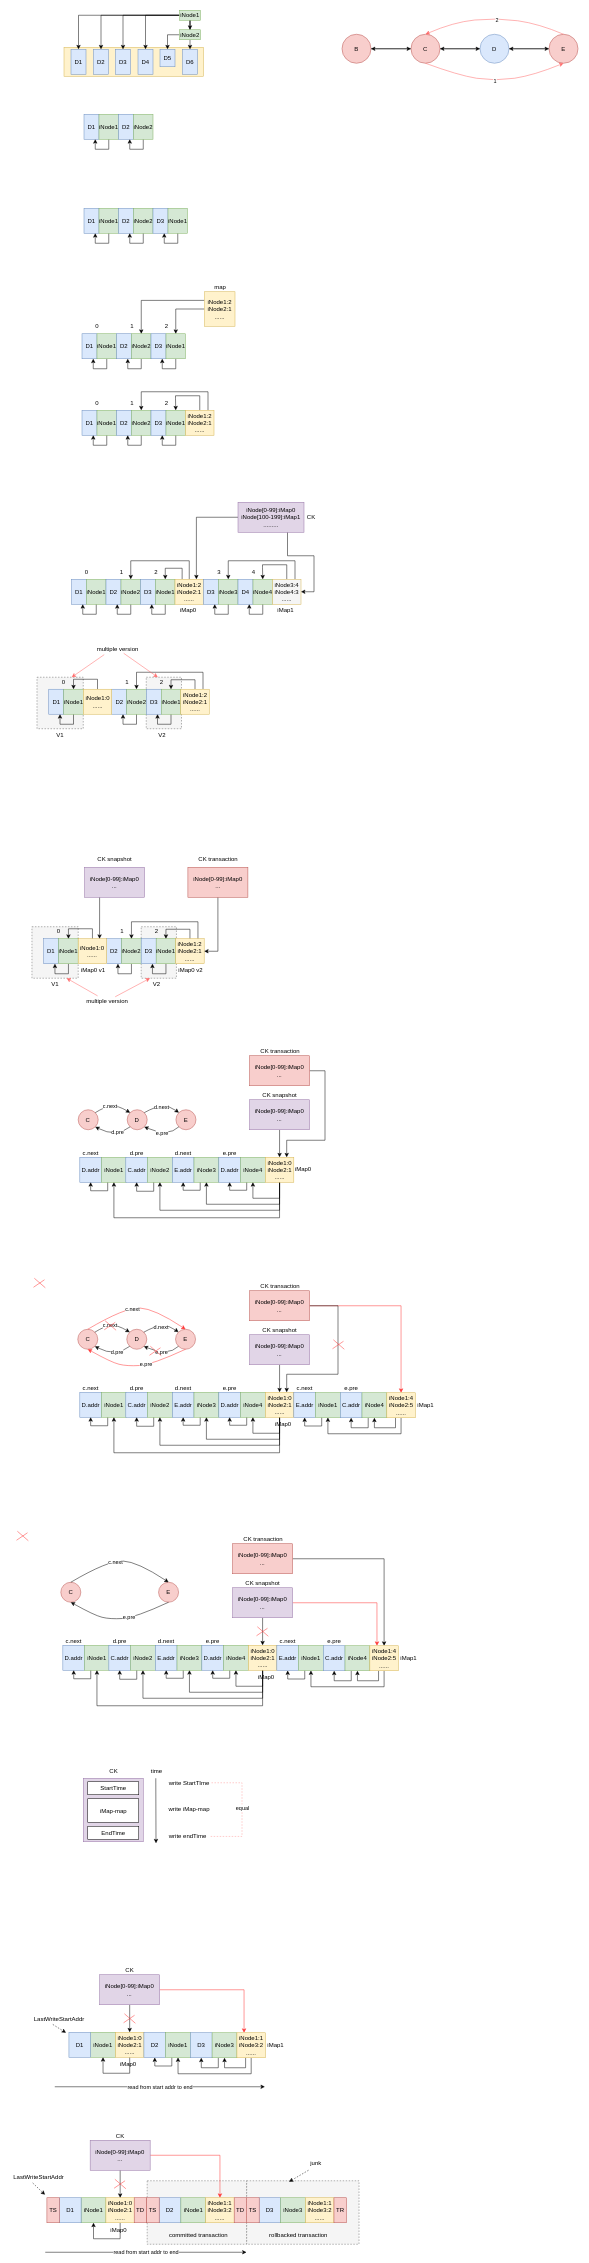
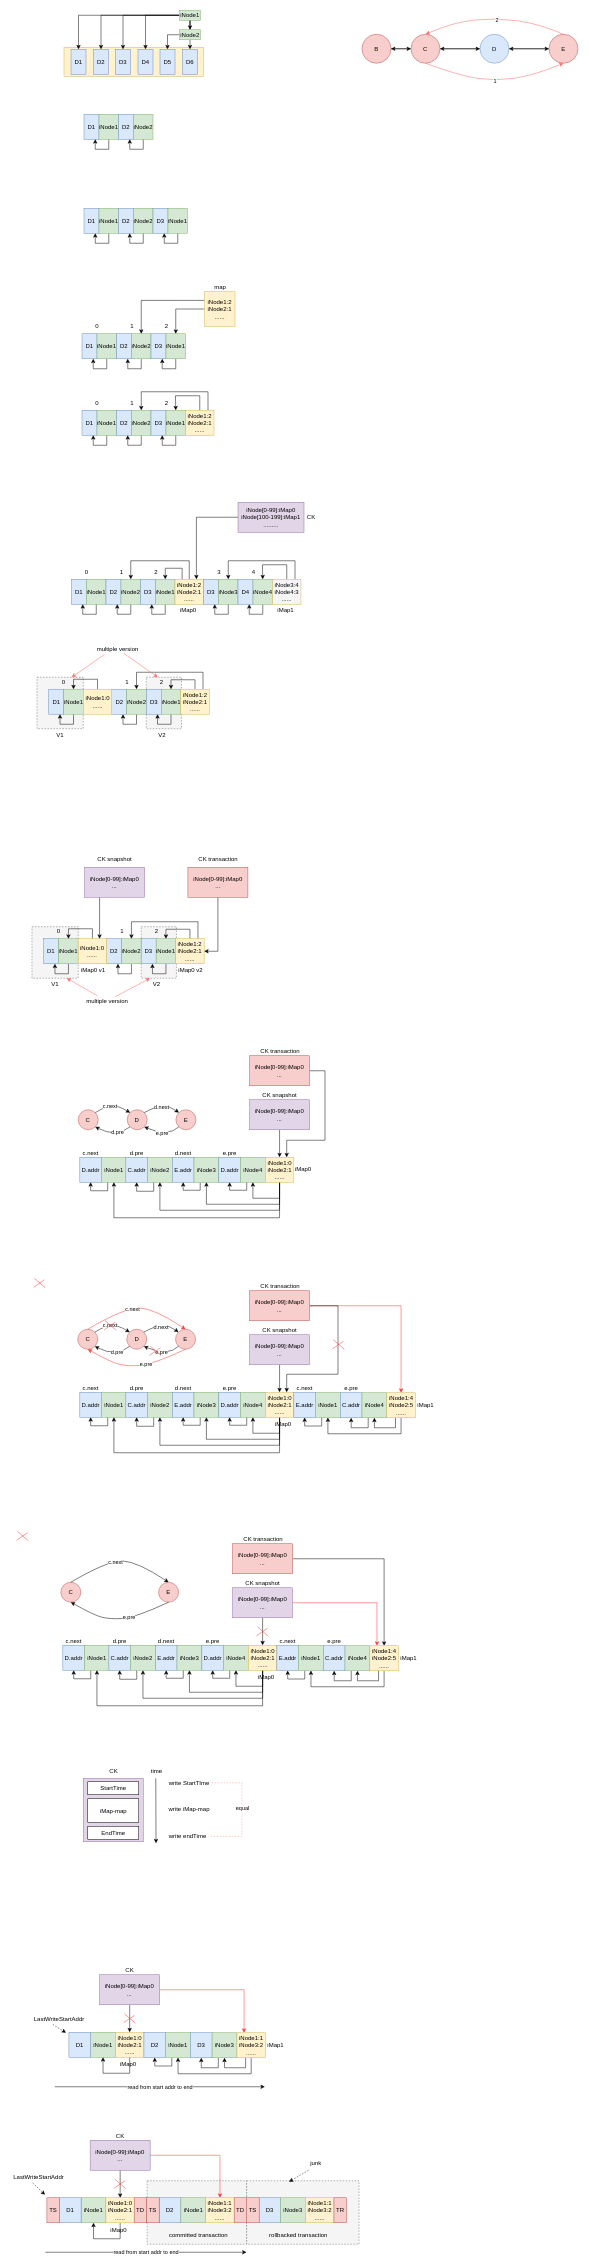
node "B": moved (356, 49) -> (376, 49)
node "D5": size 15x18 -> 15x25
edge "iNode[0-99]:iMap0 iNode[100-199]:iMap1 ........." -> "iNode3:4 iNode4:3 ......": removed
